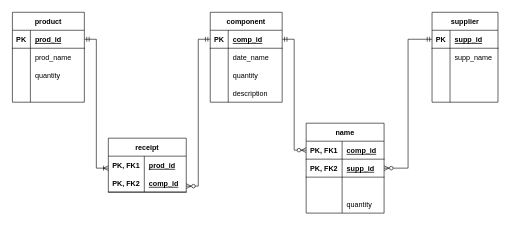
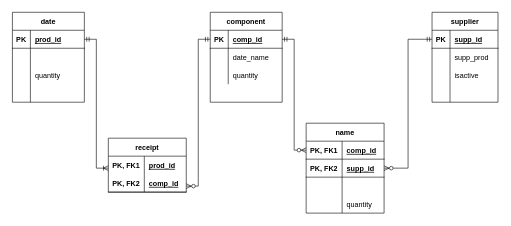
node "product": label "product" -> "date"
node "prod_name": removed
node "supp_name": label "supp_name" -> "supp_prod"
node "isactive": added
node "description": removed
